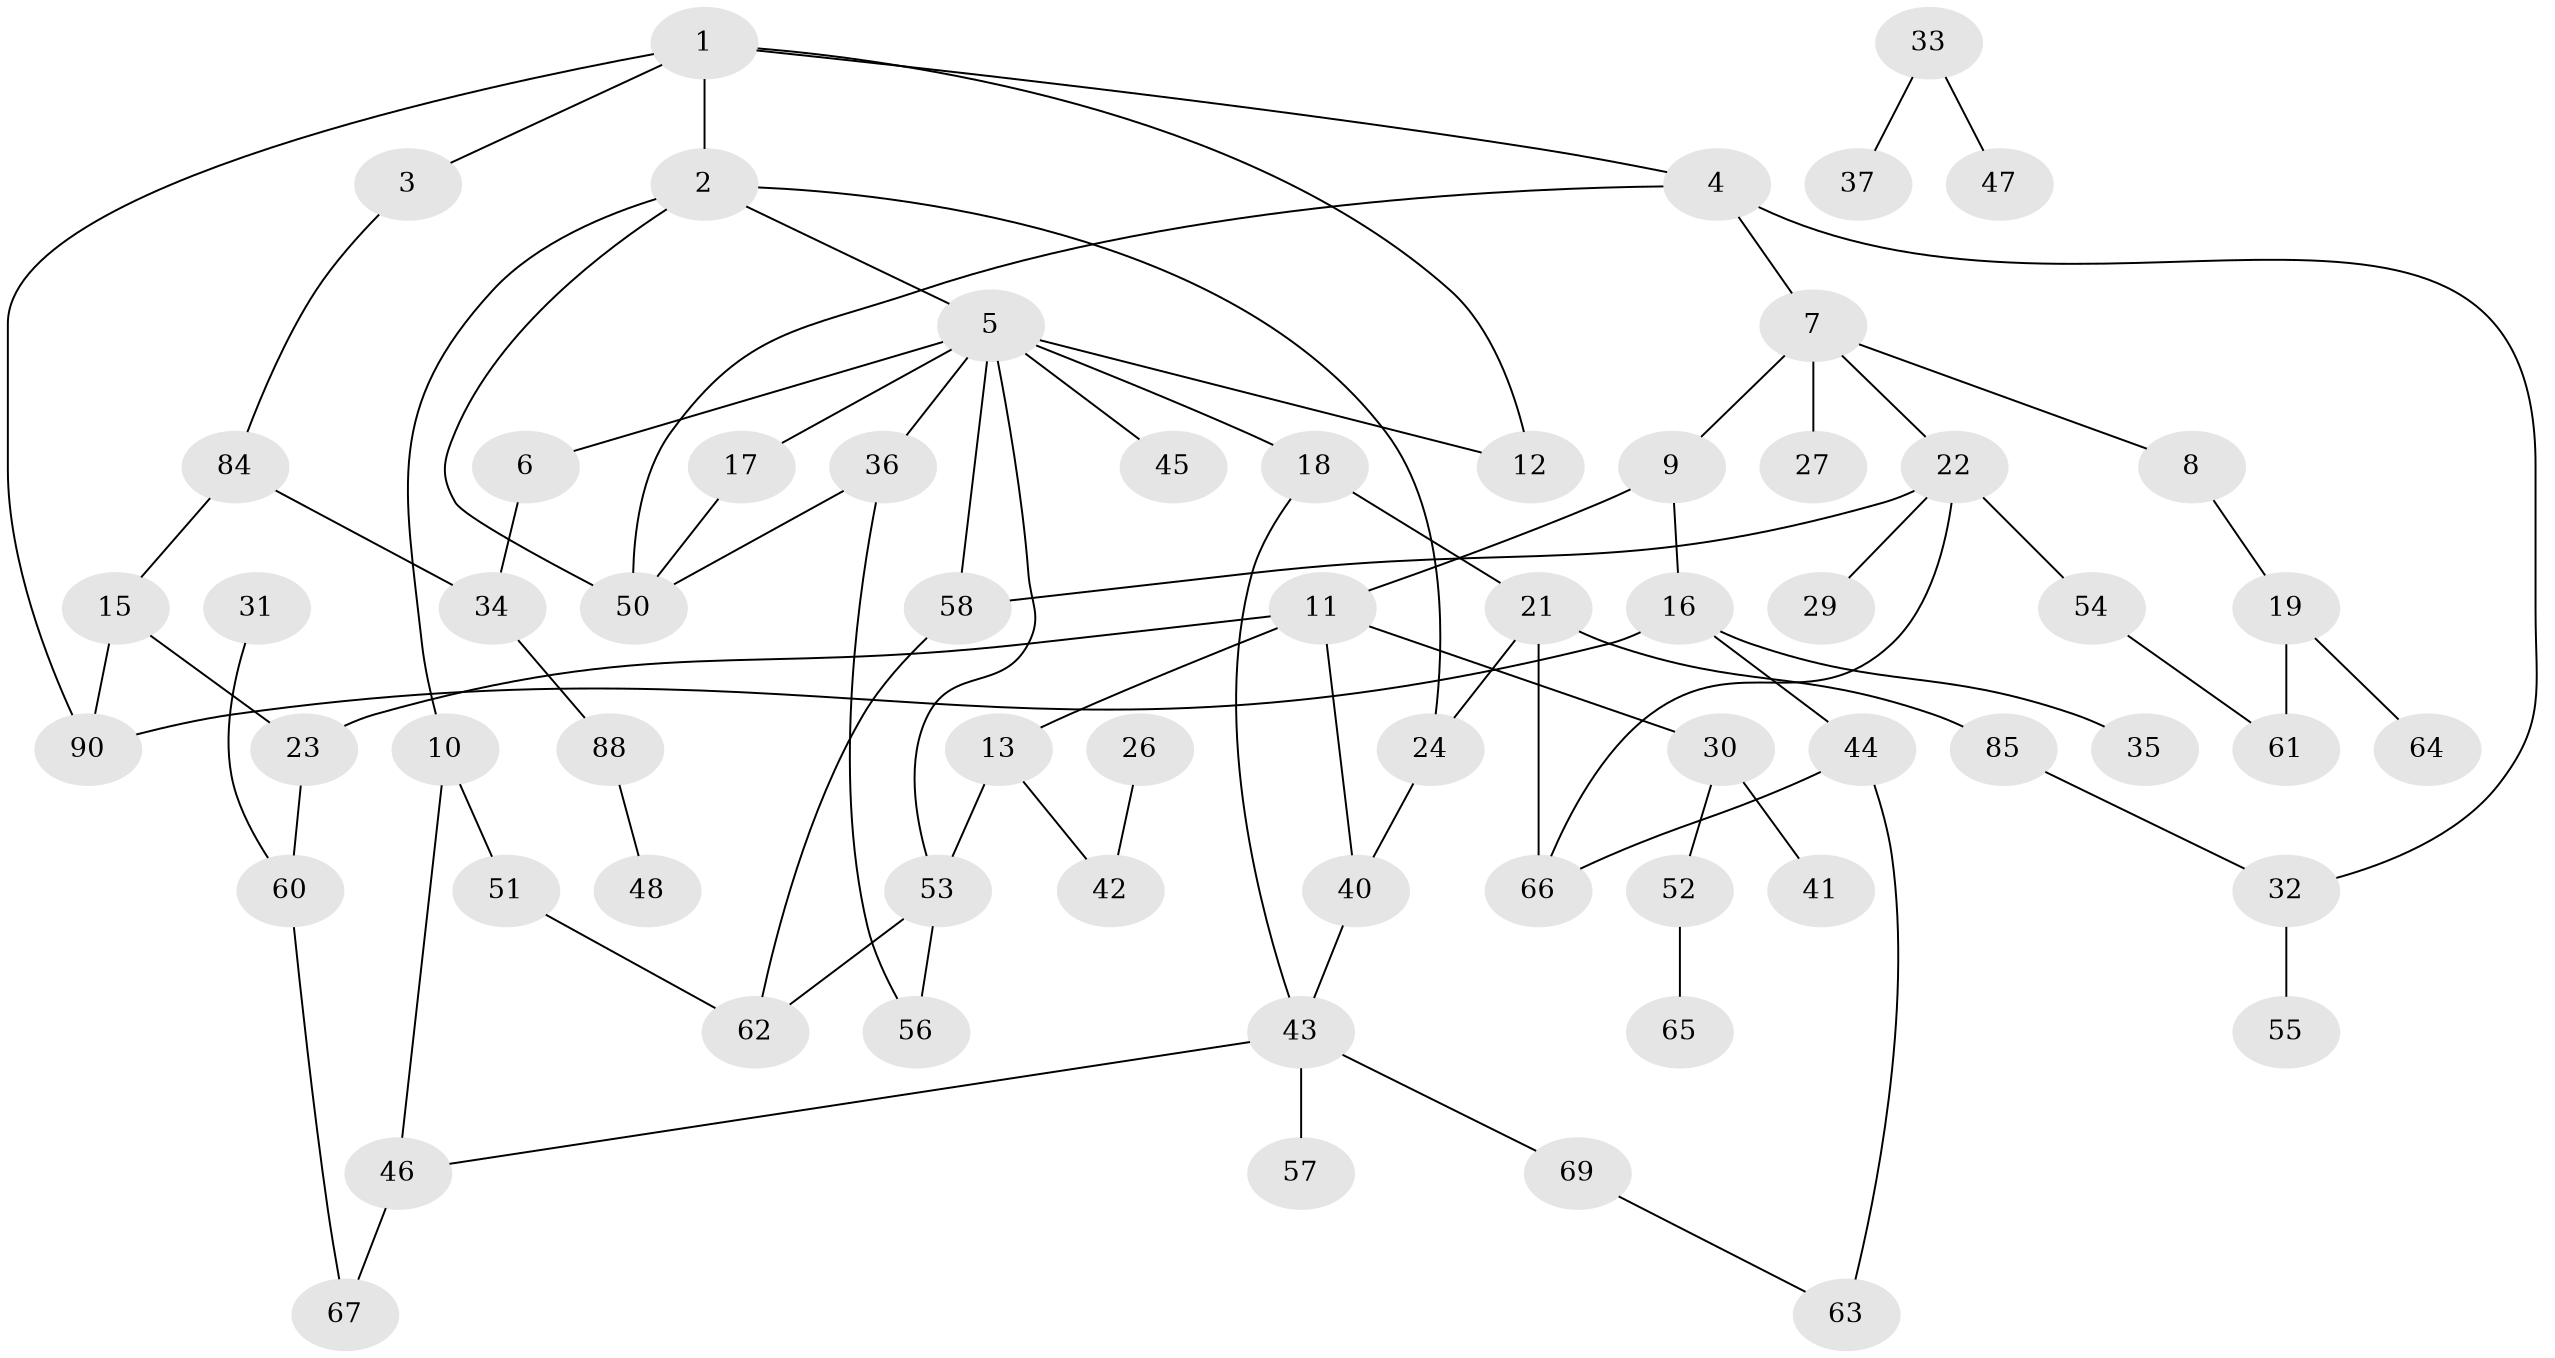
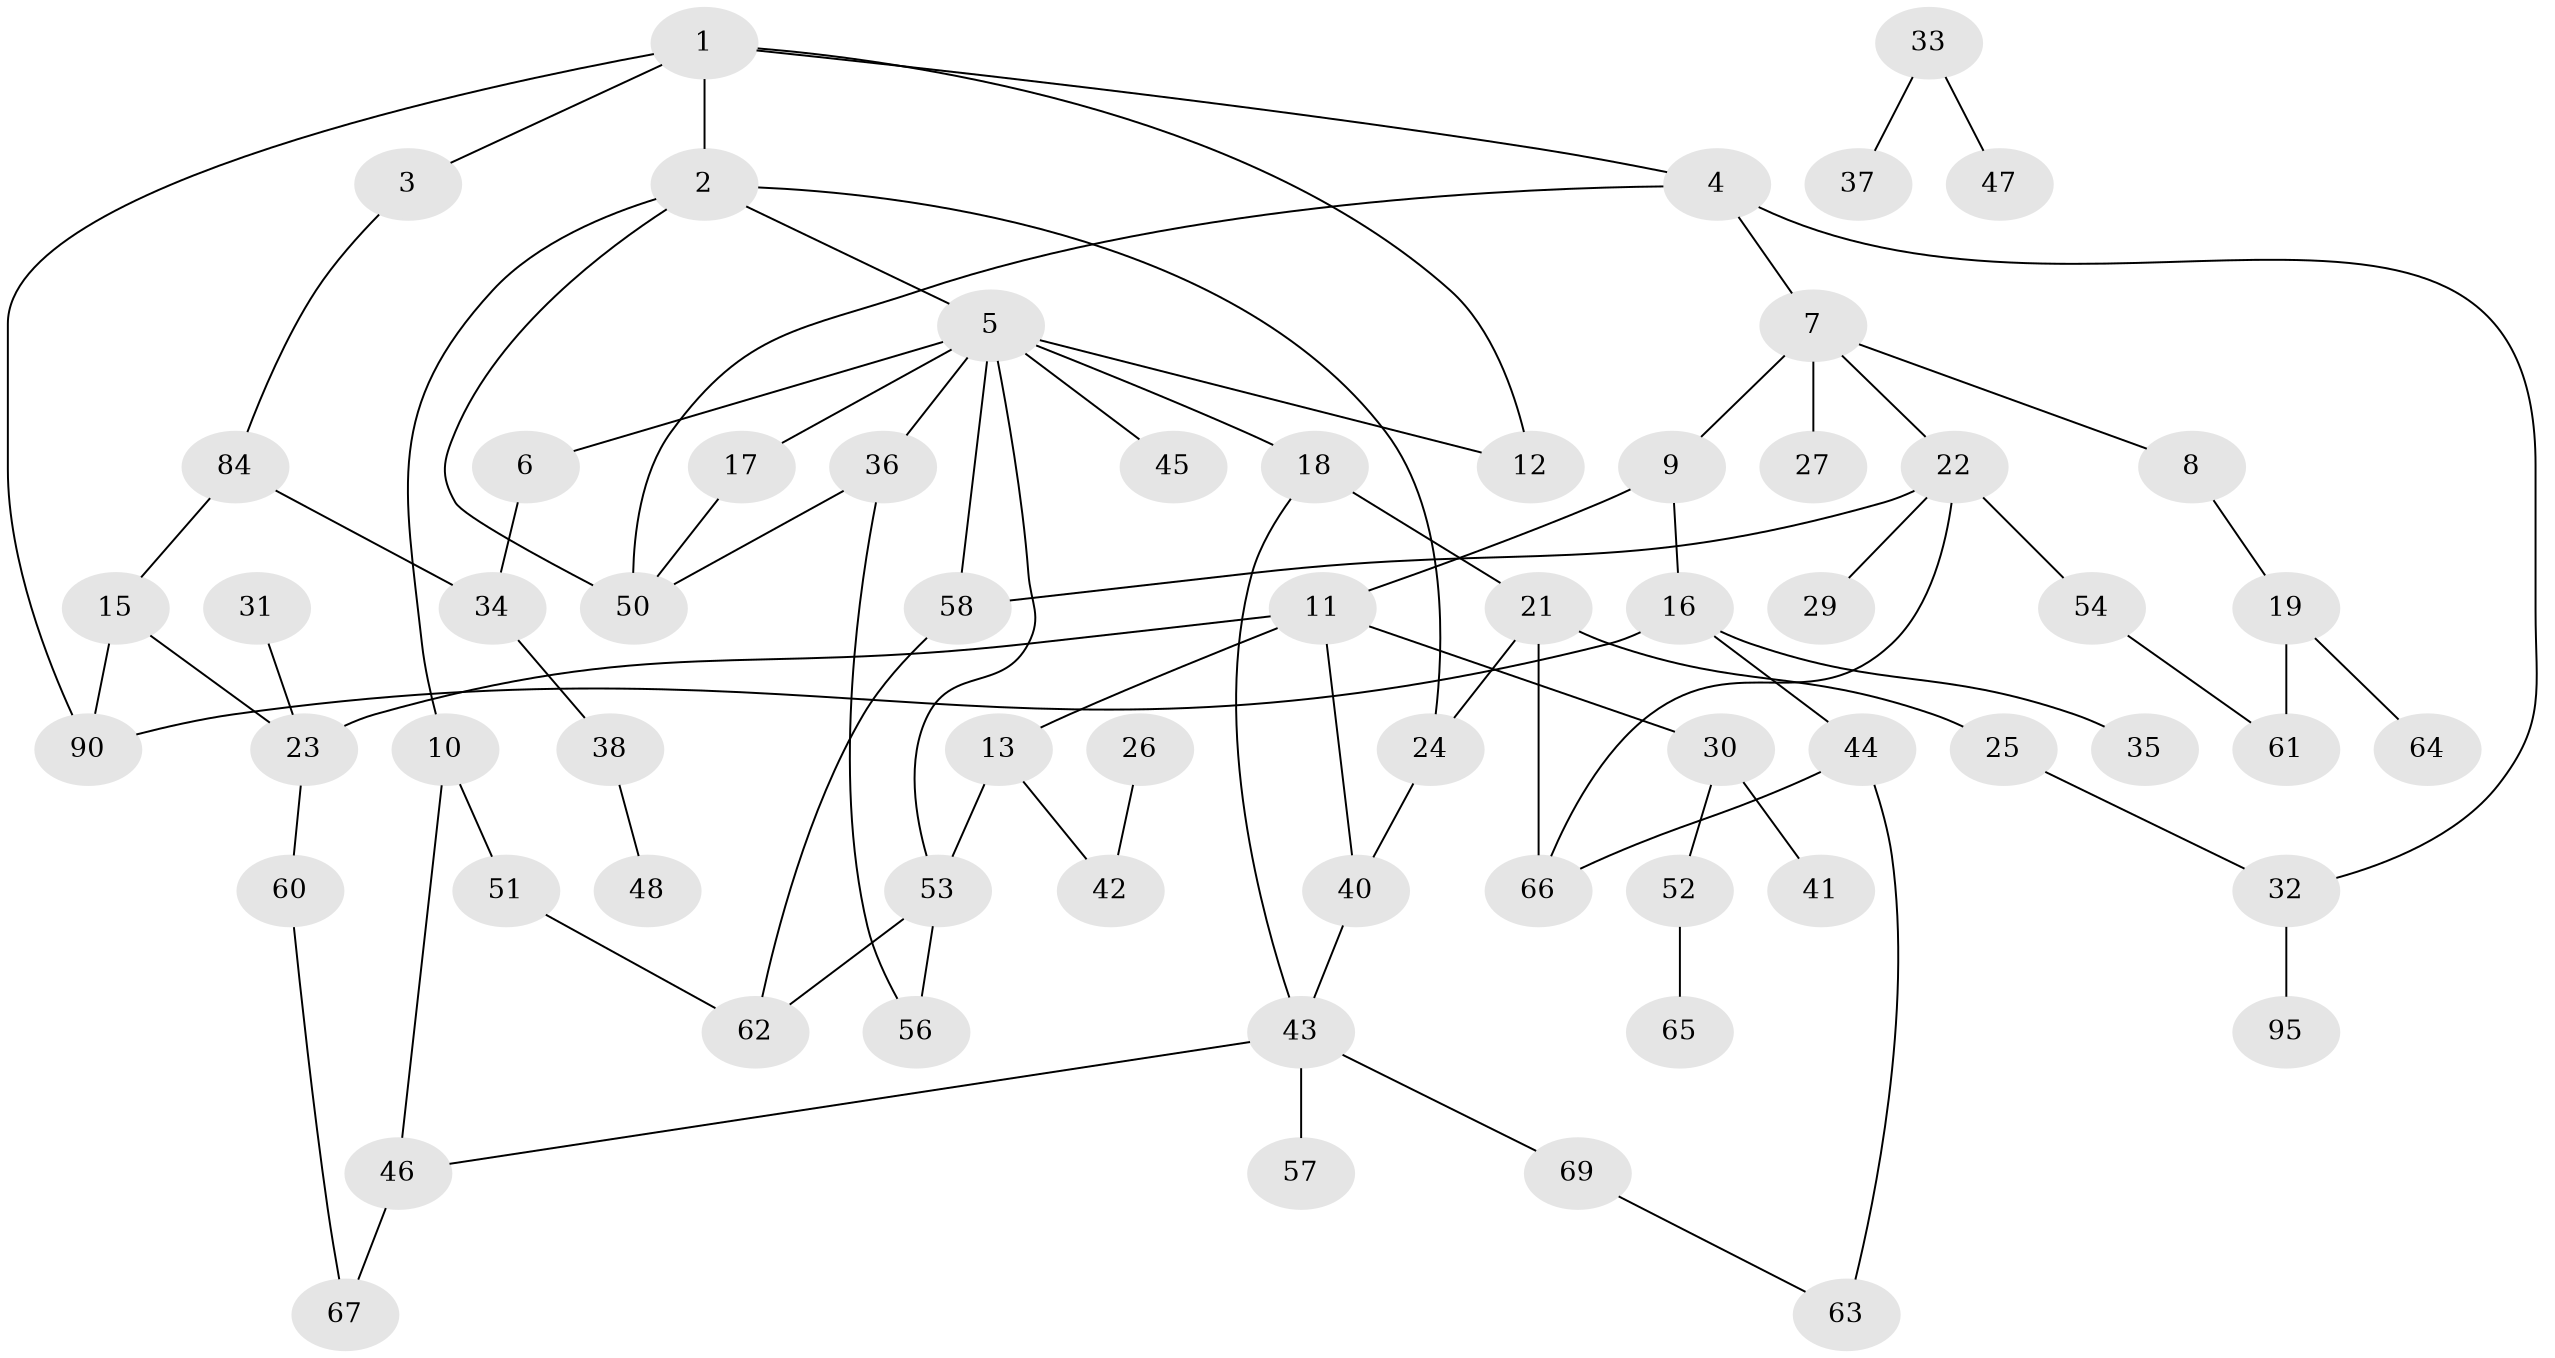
node "88": label "88" -> "38"
node "85": label "85" -> "25"
edge "31" -- "60": now "31" -- "23"
node "55": label "55" -> "95"
